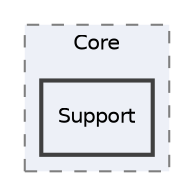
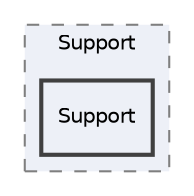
cluster "Core": label "Core" -> "Support"
